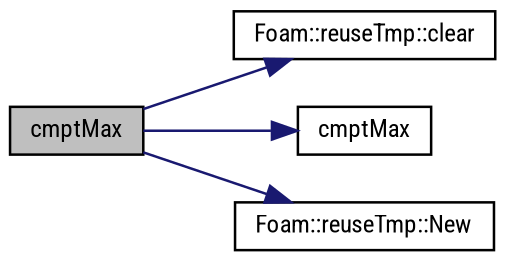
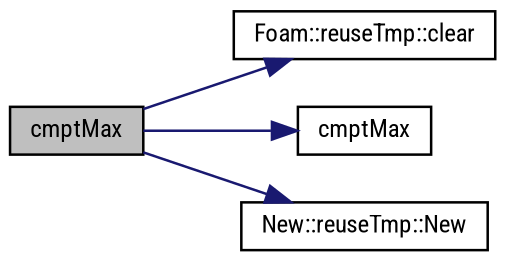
node "Foam::reuseTmp::New": label "Foam::reuseTmp::New" -> "New::reuseTmp::New"
